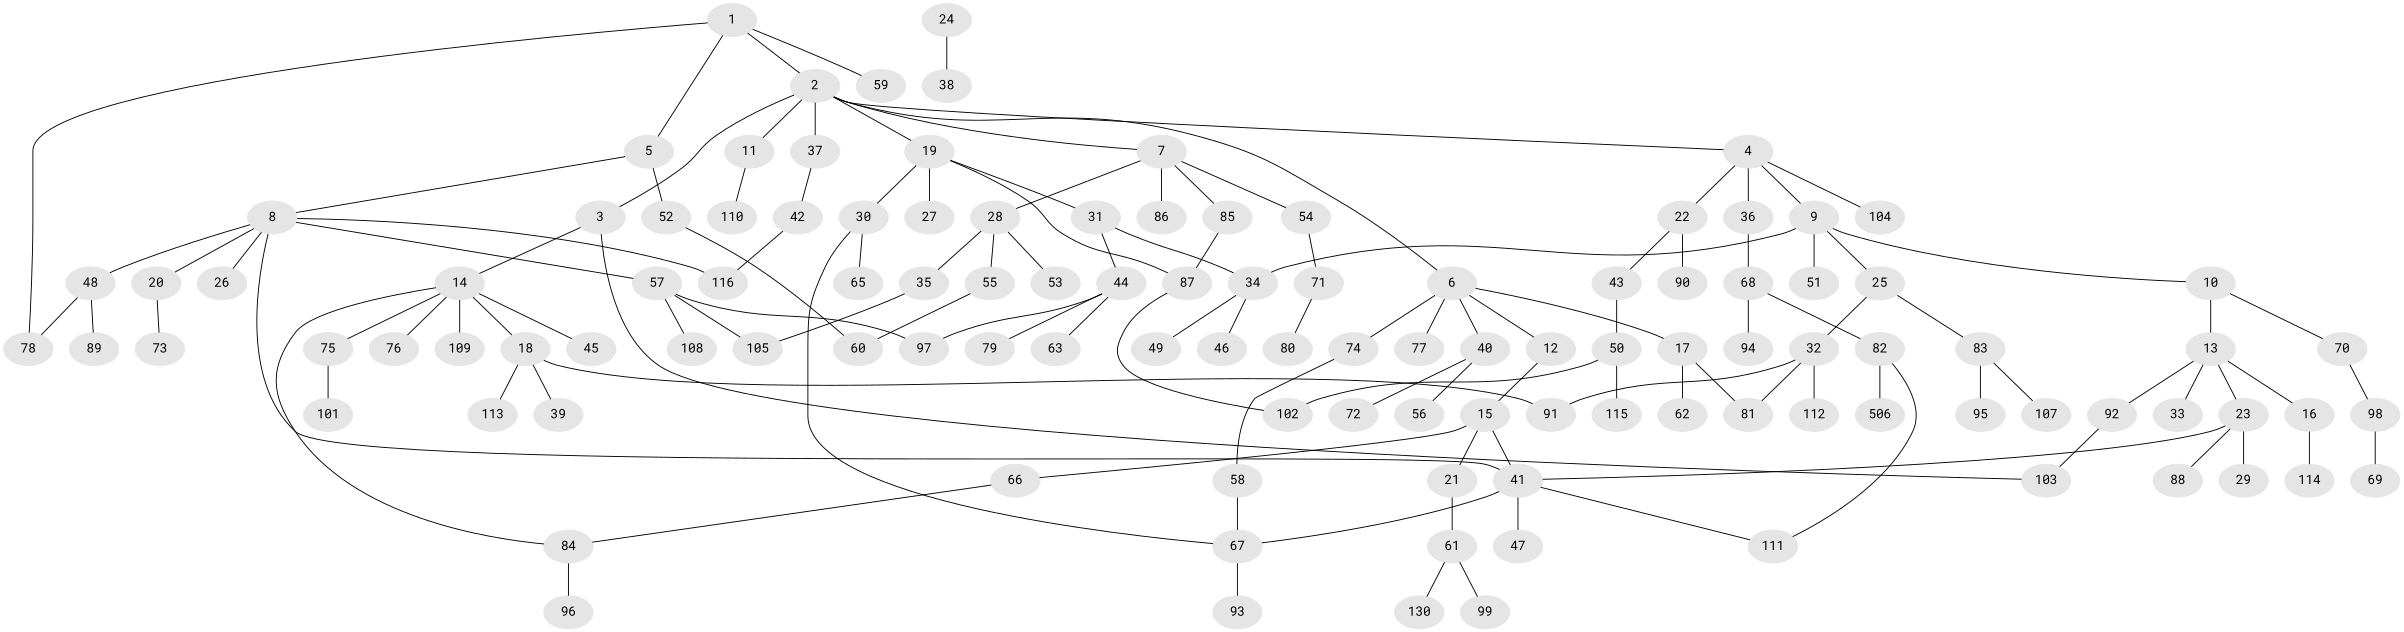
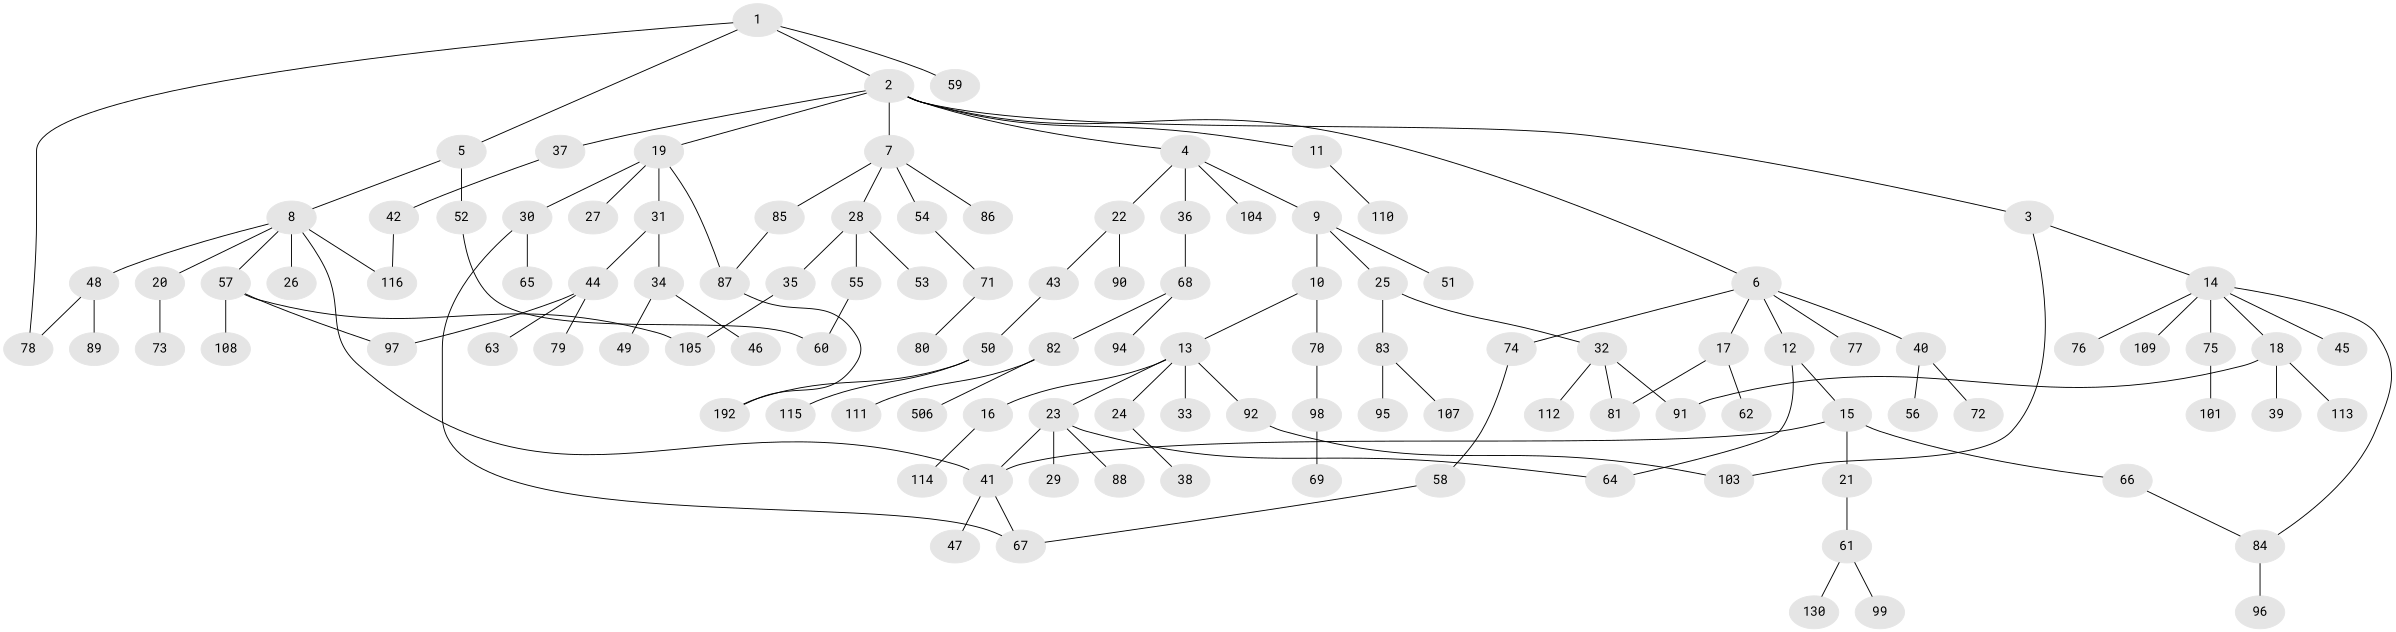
edge "9" -- "34": removed
edge "13" -- "24": added
node "102": label "102" -> "192"
node "64": added
edge "41" -- "111": removed
node "93": removed
